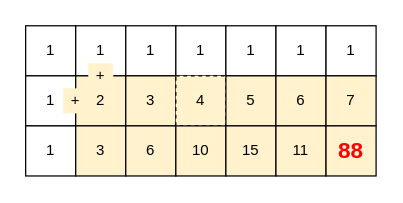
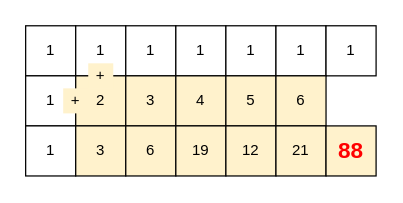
node "4": style dashed -> solid
node "7": removed
node "10": label "10" -> "19"
node "15": label "15" -> "12"
node "11": label "11" -> "21"
